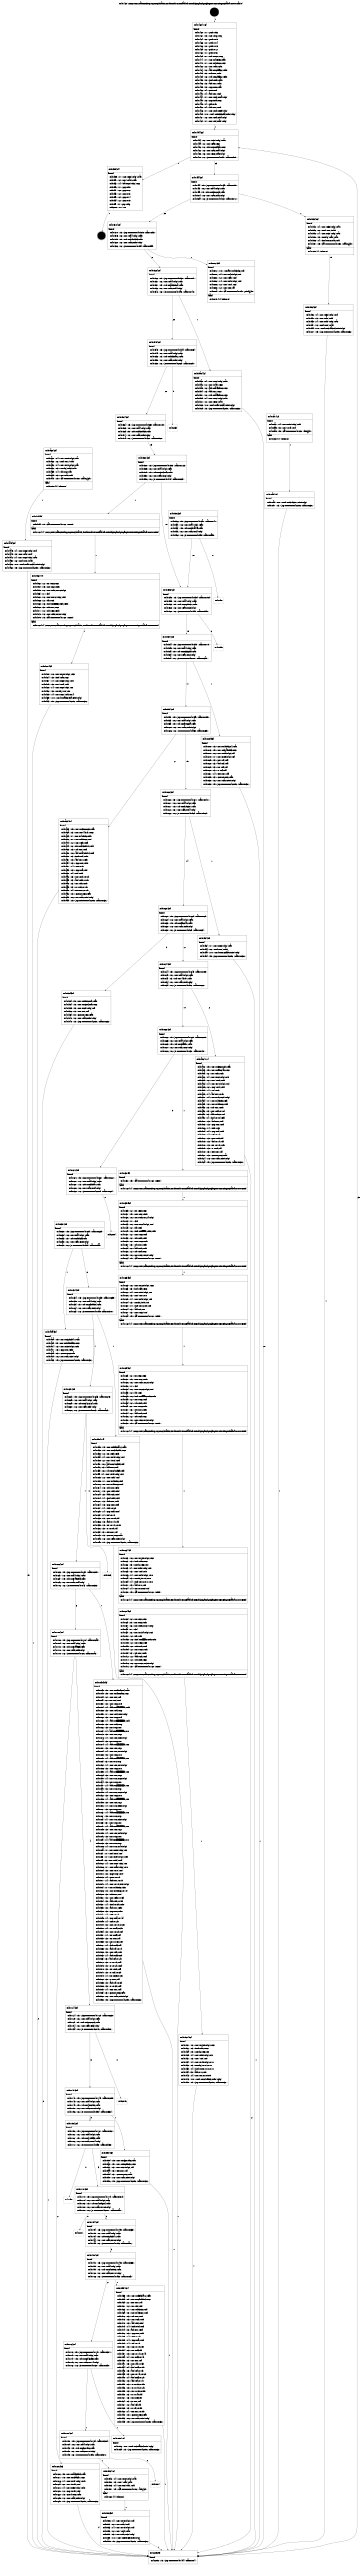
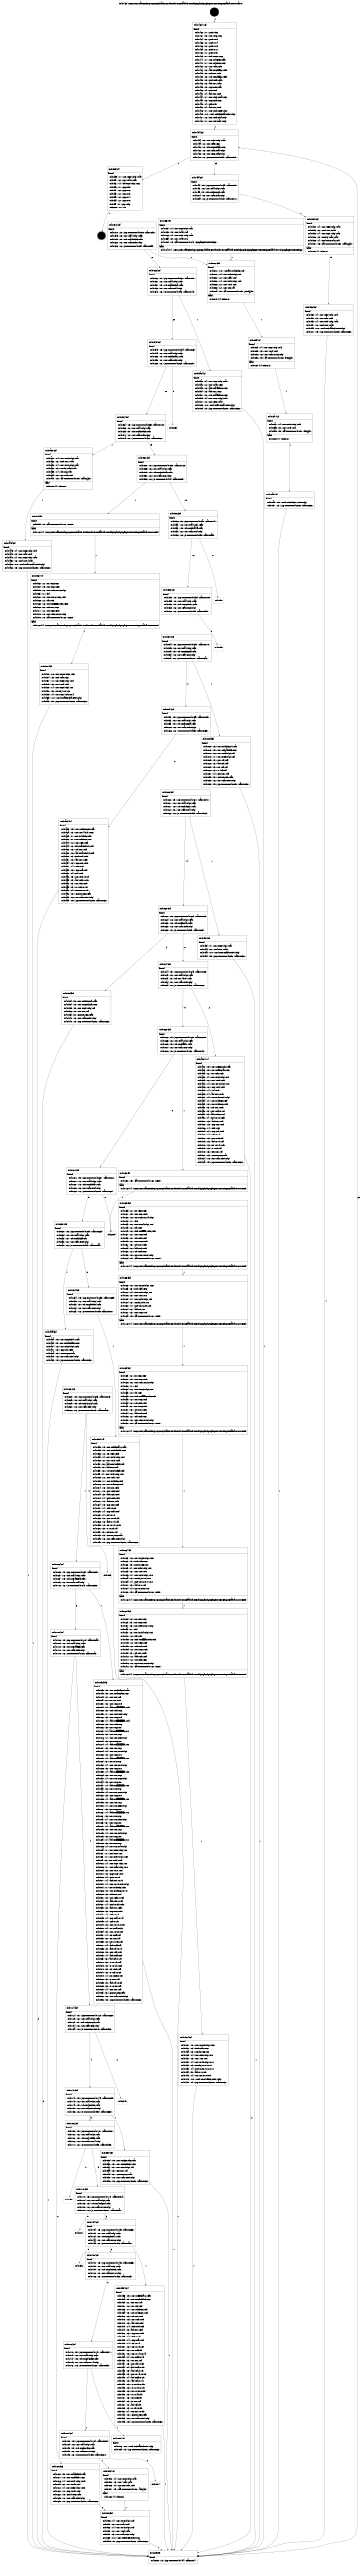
edge "0x4014f4 [28]" -> "0x401510 [28]": removed, label "22"
node "0x401e5f [19]": added
node "0x401e8f [18]": added
edge "0x401564 [28]" -> "0x401a28 [29]": added, label "1"
edge "0x401580 [28]" -> "0x4015b8 [28]": now "0x401580 [28]" -> "0x40159c [28]"
edge "0x4015b8 [28]" -> "0x4015d4 [28]": removed, label "18"
edge "0x4015f0 [28]" -> "0x40160c [28]": removed, label "15"
edge "0x401c30 [5]" -> "0x401c35 [52]": now "0x401c30 [5]" -> "0x40208d"
edge "0x40167c [28]" -> "0x401698 [28]": added, label "9"
edge "0x401ba8 [42]" -> "0x40209c [5]": label " 20" -> " 1"
edge "0x4016b4 [28]" -> "0x4016d0 [28]": removed, label "7"
edge "0x401a45 [32]" -> "0x40209c [5]": label " 15" -> " 1"
edge "0x401cc3 [42]" -> "0x401ced [52]": added, label "1"
edge "0x401724 [28]" -> "0x401740 [28]": label " 3" -> " 4"
node "0x401ebc": added
edge "0x4017b0 [28]" -> "0x401d55 [137]": now "0x401794 [28]" -> "0x401d55 [137]"
edge "0x401c0c [36]" -> "0x40209c [5]": now "0x401c0c [36]" -> "0x4019ec [30]"
